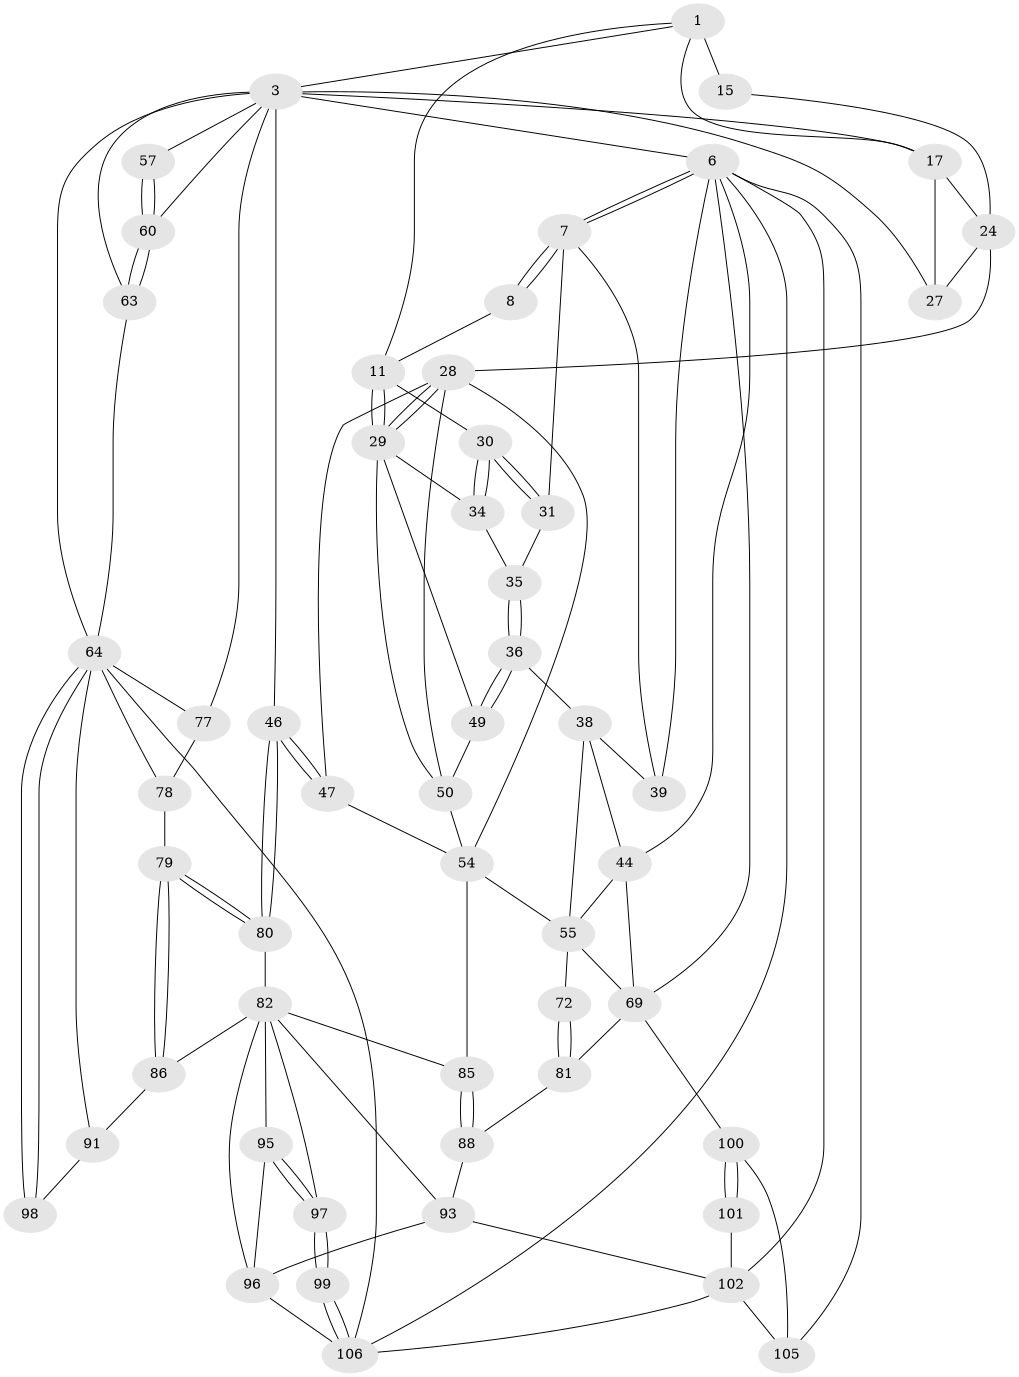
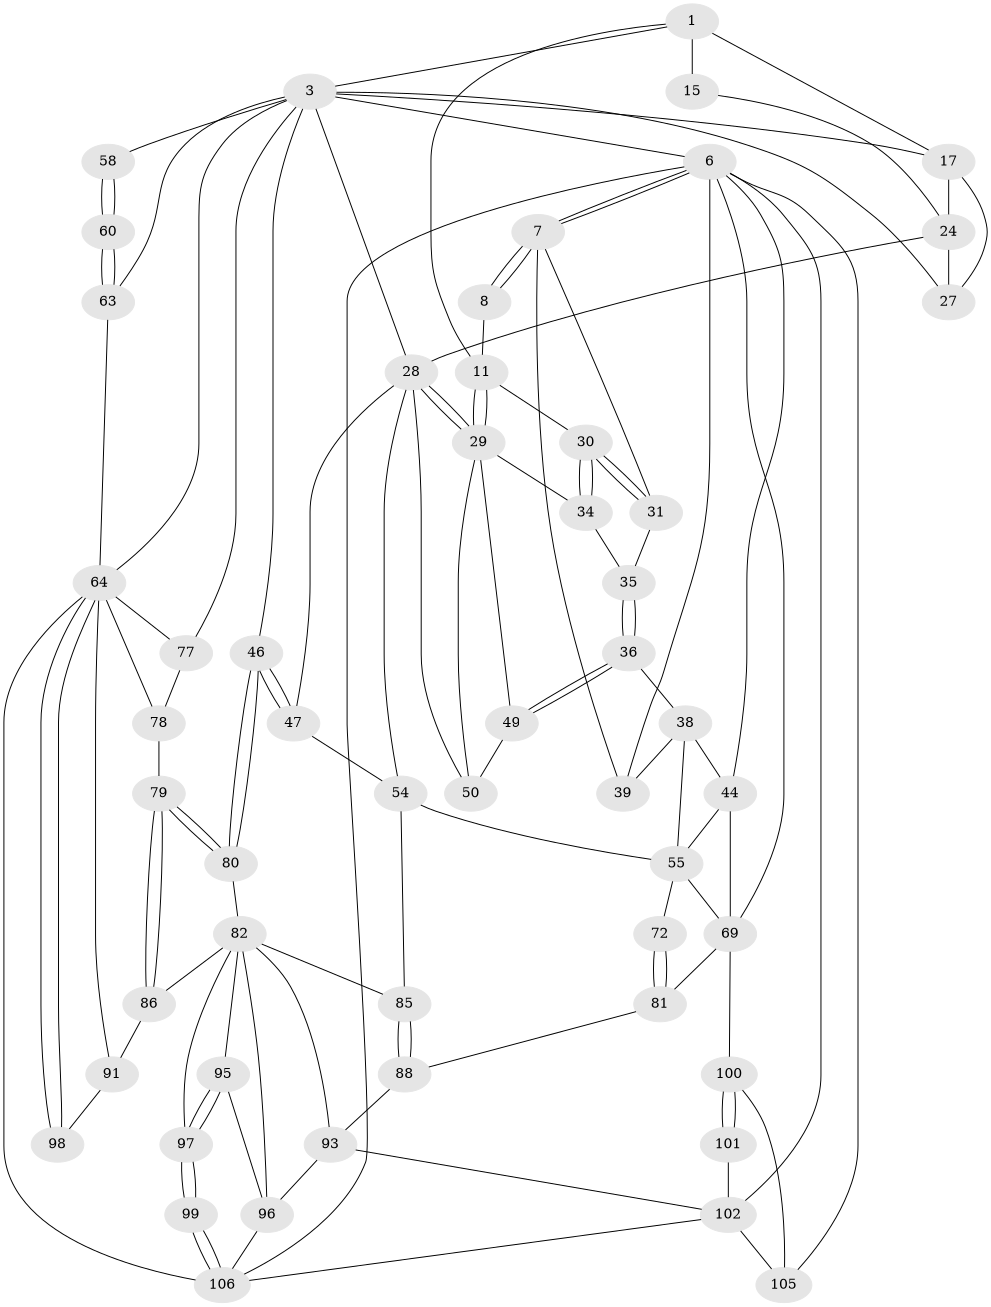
edge "3" -- "60": now "3" -- "28"
node "57": label "57" -> "58"
edge "50" -- "54": removed
